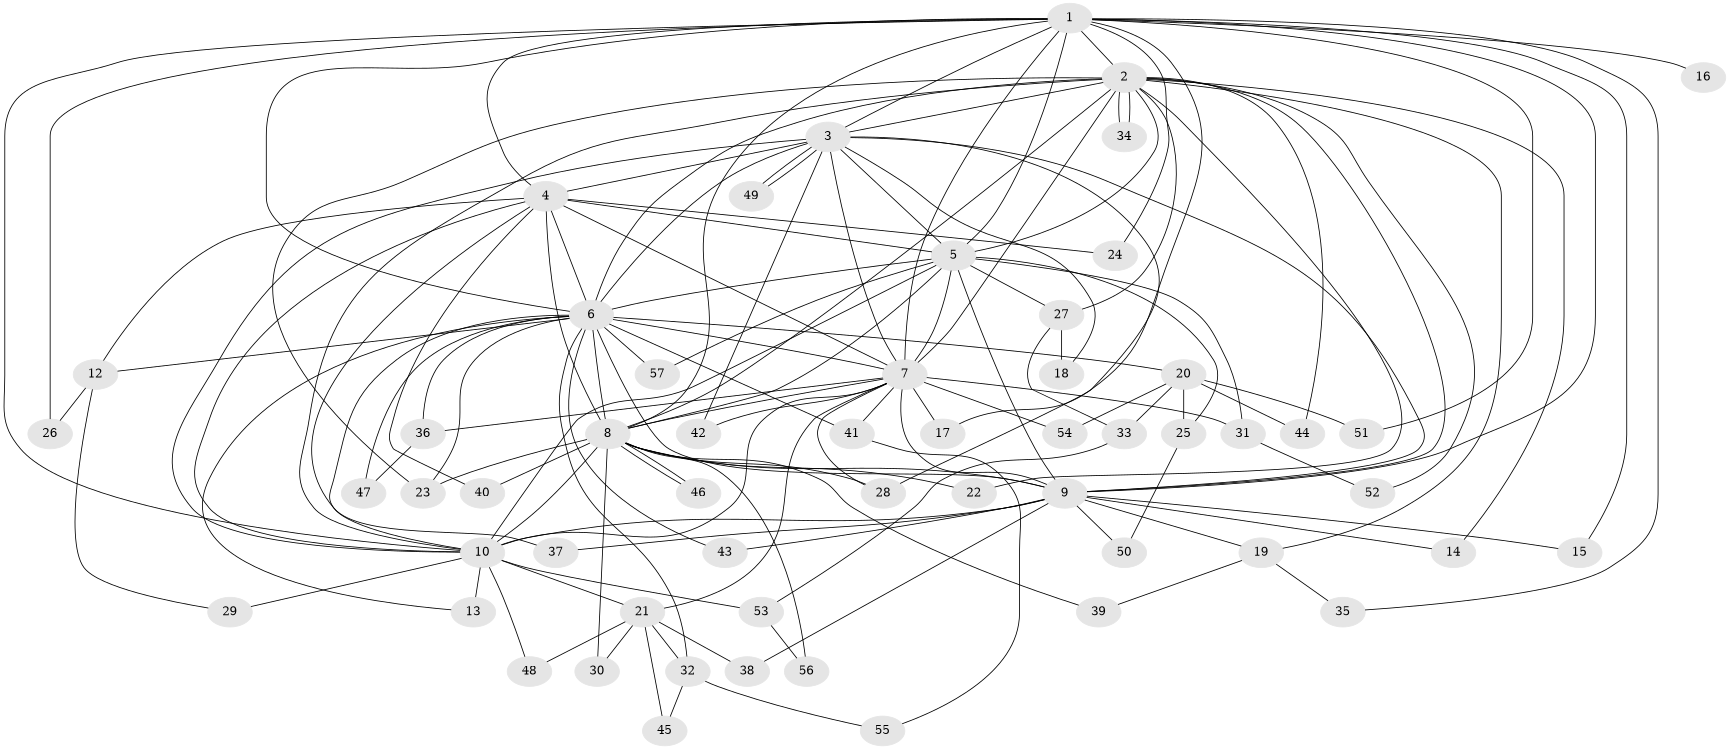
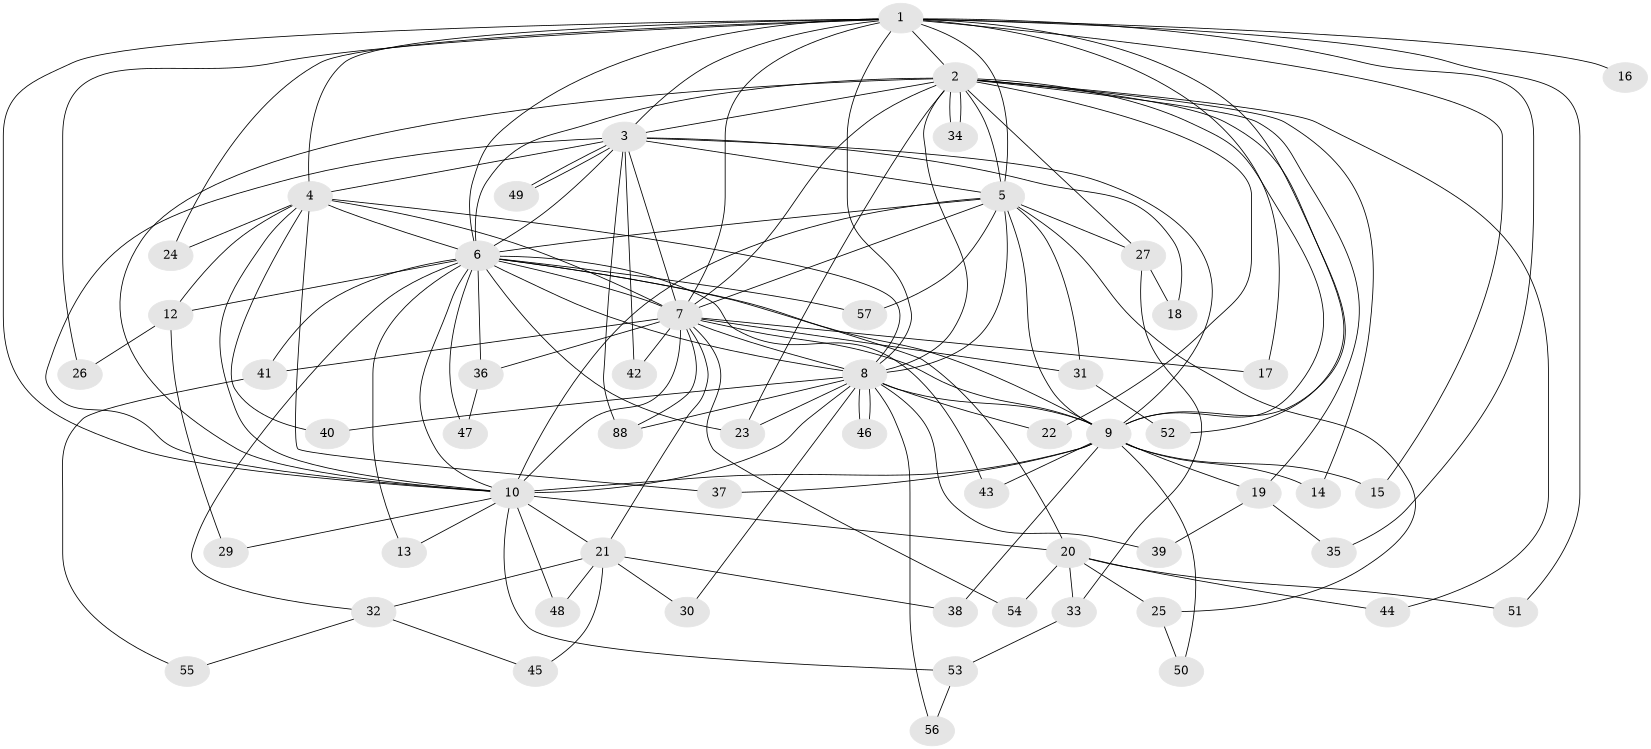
edge "4" -- "5": removed
node "28": label "28" -> "88"
edge "10" -- "20": added
